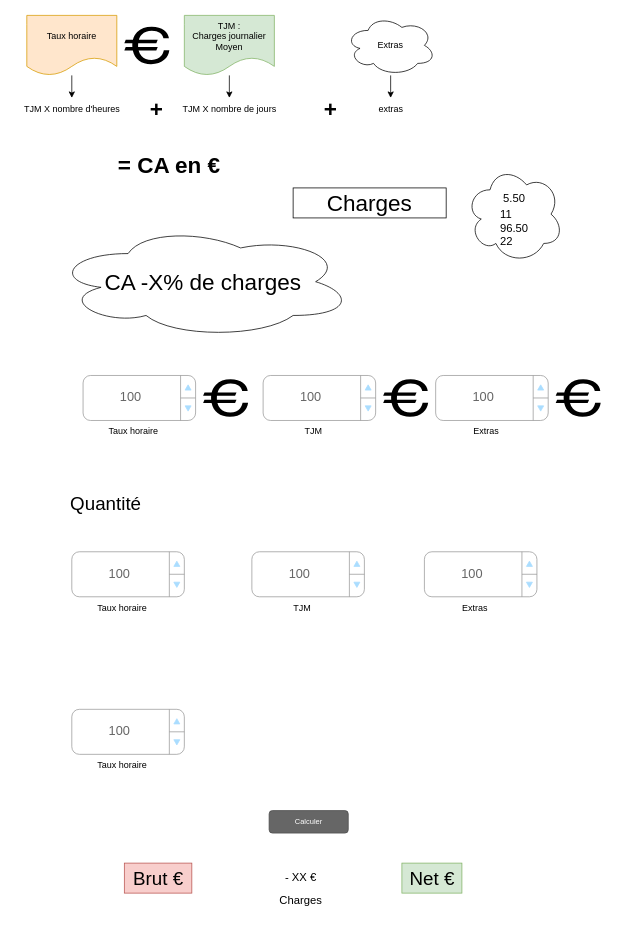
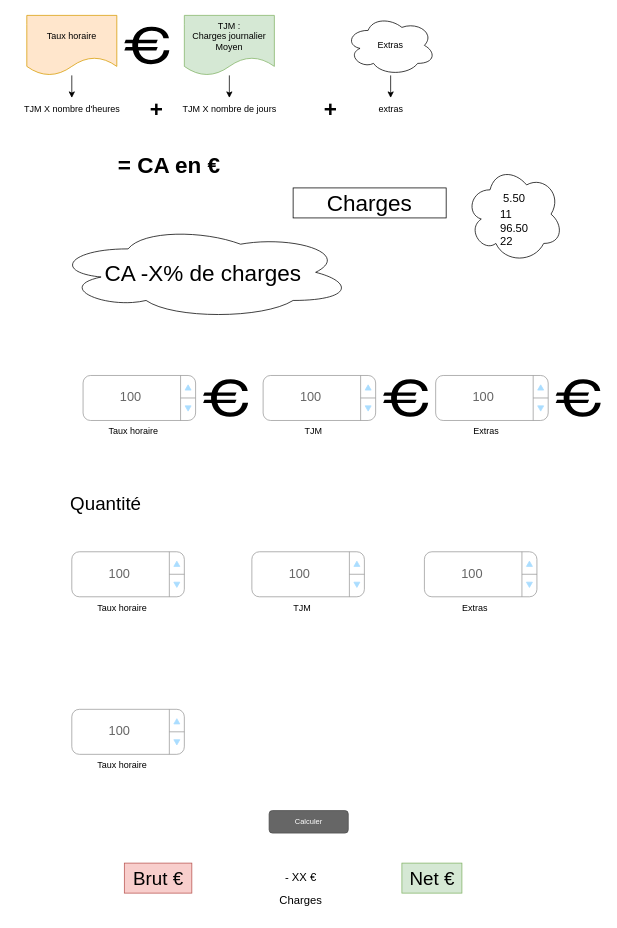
node "CA -X% de charges": size 300x113 -> 300x94
